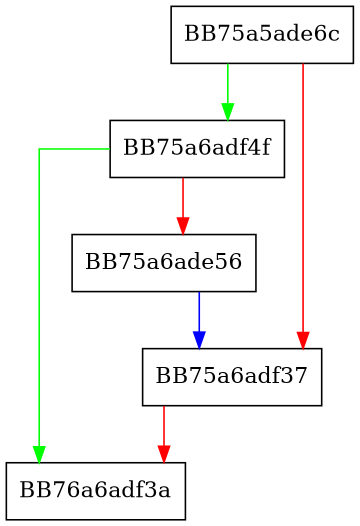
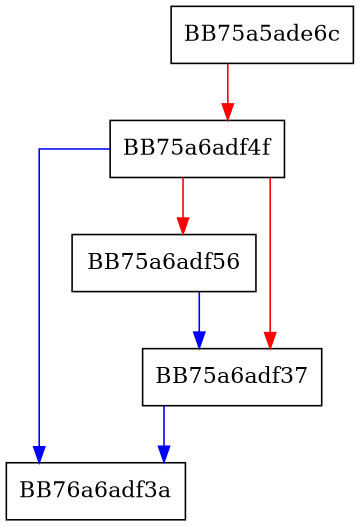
edge "BB75a5ade6c" -> "BB75a6adf4f": color green -> red
edge "BB75a5ade6c" -> "BB75a6adf37": now "BB75a6adf4f" -> "BB75a6adf37"
edge "BB75a6adf4f" -> "BB76a6adf3a": color green -> blue
node "BB75a6ade56": label "BB75a6ade56" -> "BB75a6adf56"
edge "BB75a6adf37" -> "BB76a6adf3a": color red -> blue
